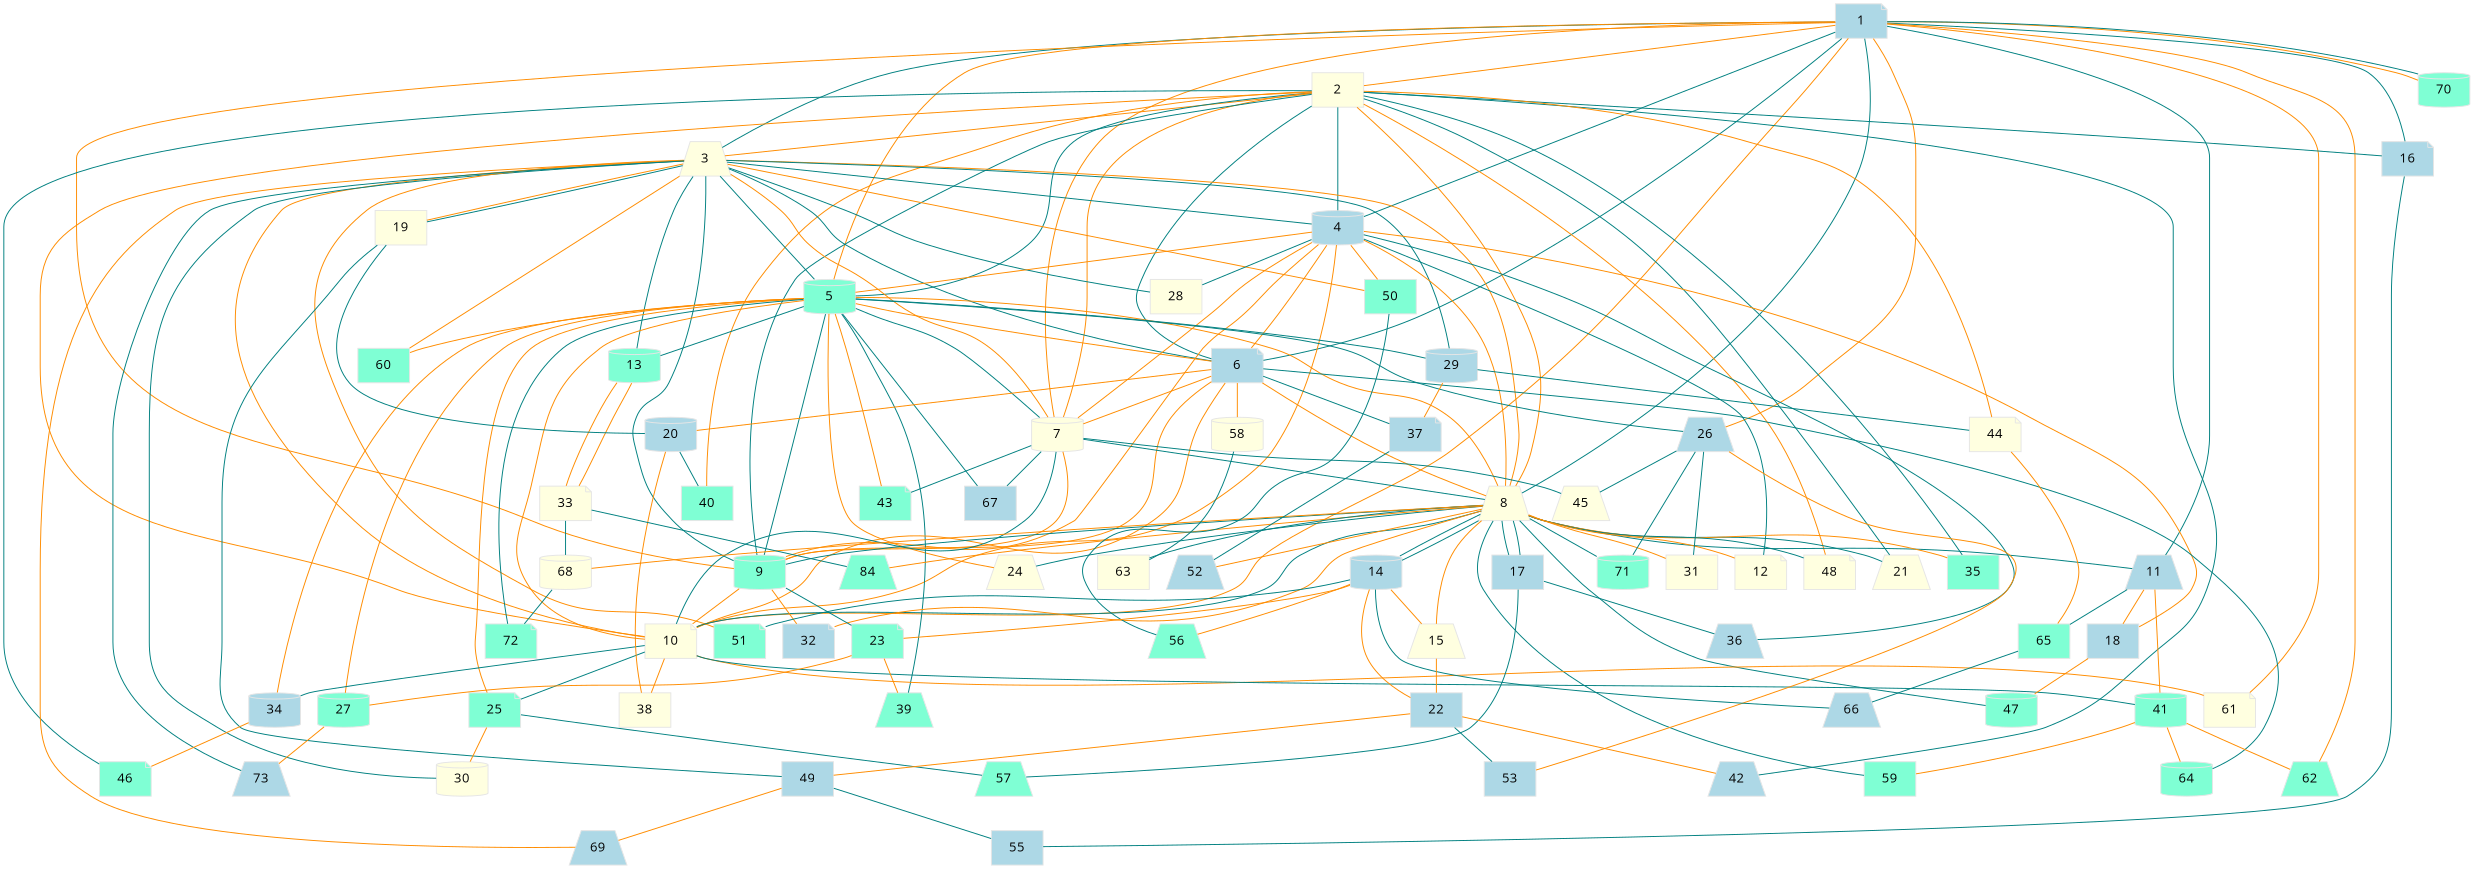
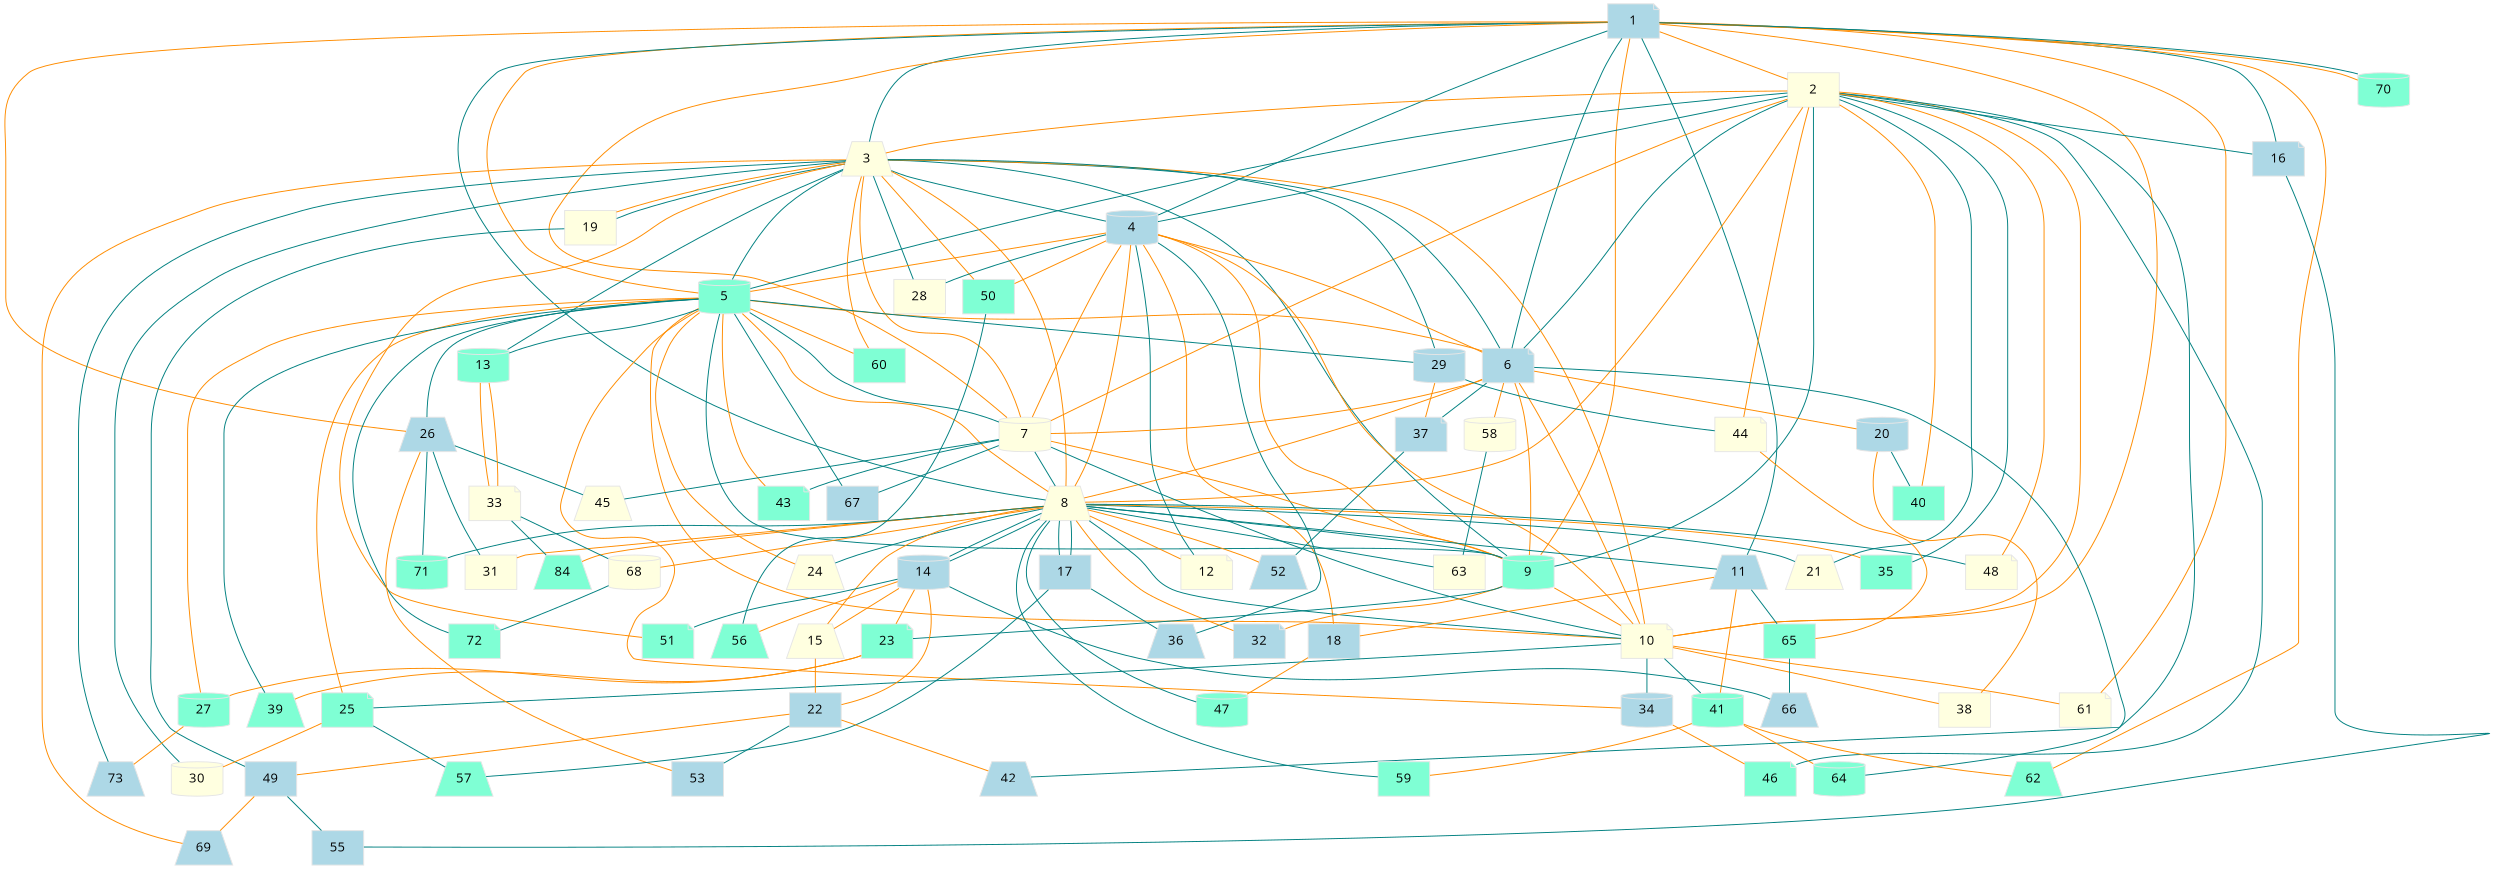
edge "19" -- "20": removed
